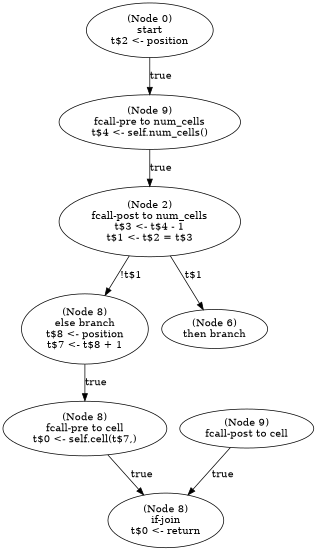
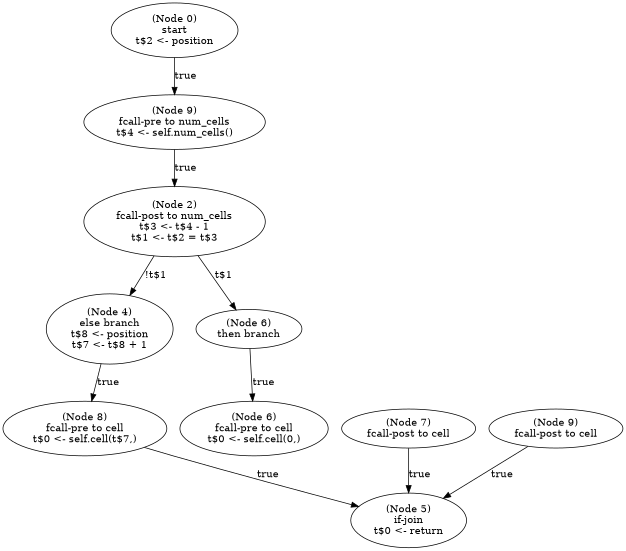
node "(Node 8) else branch t$8 <- position t$7 <- t$8 + 1": label "(Node 8) else branch t$8 <- position t$7 <- t$8 + 1" -> "(Node 4) else branch t$8 <- position t$7 <- t$8 + 1"
node "(Node 6) fcall-pre to cell t$0 <- self.cell(0,)": added
node "(Node 7) fcall-post to cell": added
node "(Node 8) if-join t$0 <- return": label "(Node 8) if-join t$0 <- return" -> "(Node 5) if-join t$0 <- return"
